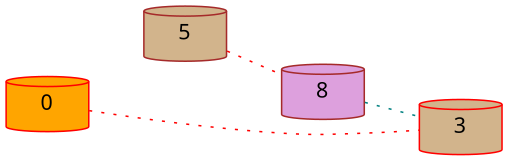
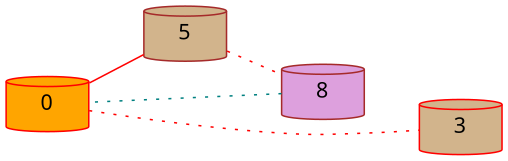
edge "5" -- "0": added
edge "8" -- "3": now "8" -- "0"
